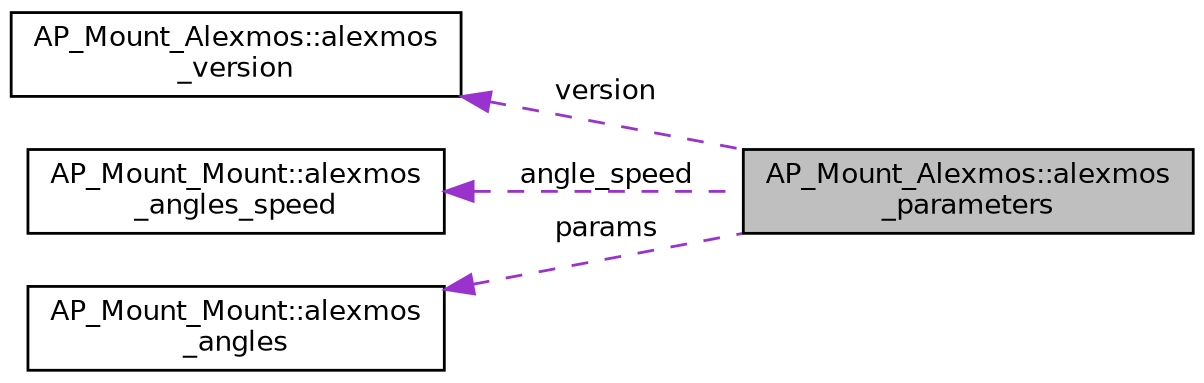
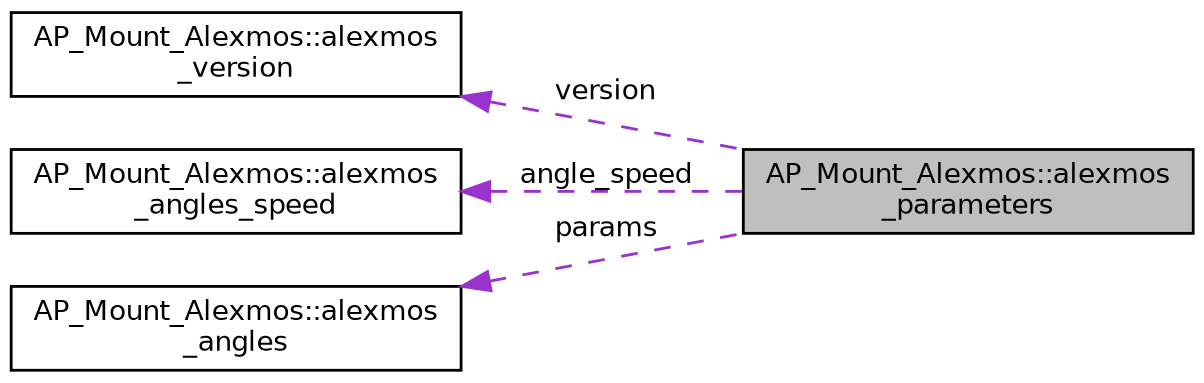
node "AP_Mount_Mount::alexmos _angles_speed": label "AP_Mount_Mount::alexmos _angles_speed" -> "AP_Mount_Alexmos::alexmos _angles_speed"
node "AP_Mount_Mount::alexmos _angles": label "AP_Mount_Mount::alexmos _angles" -> "AP_Mount_Alexmos::alexmos _angles"
